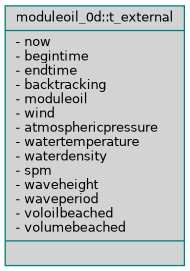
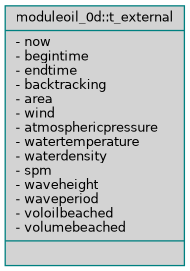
node "moduleoil_0d::t_external": text "- moduleoil" -> "- area"
